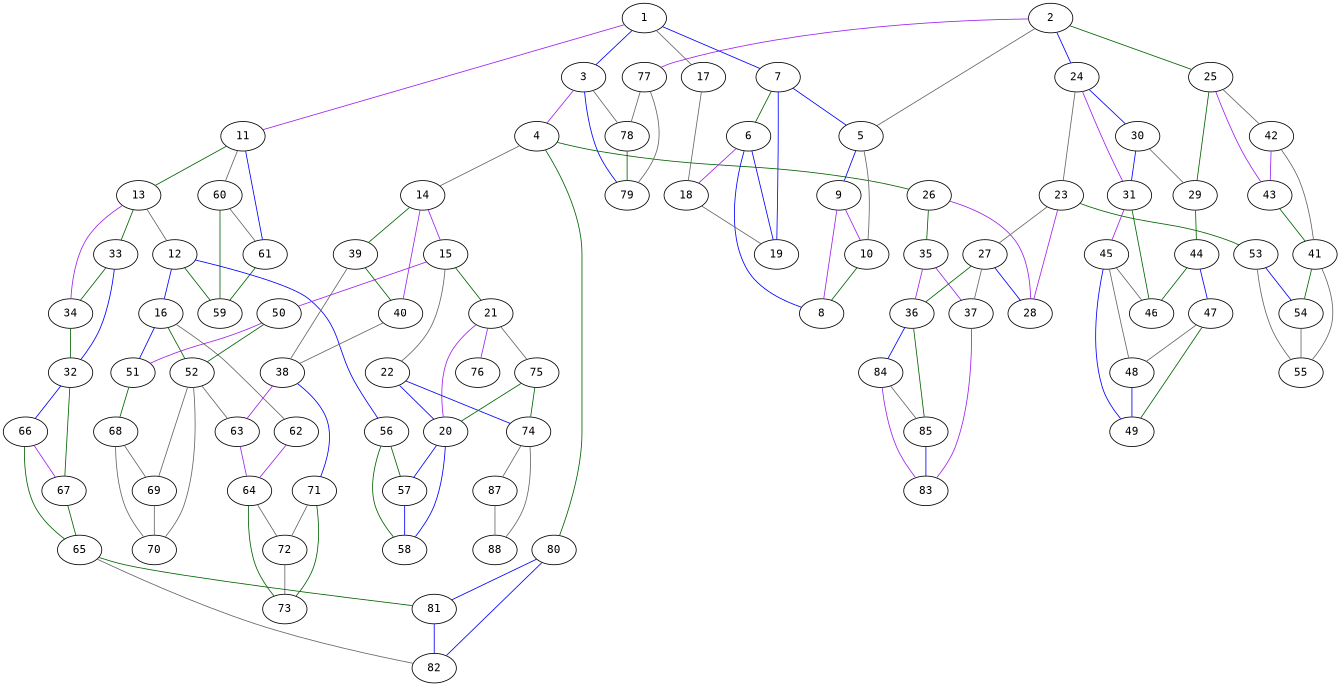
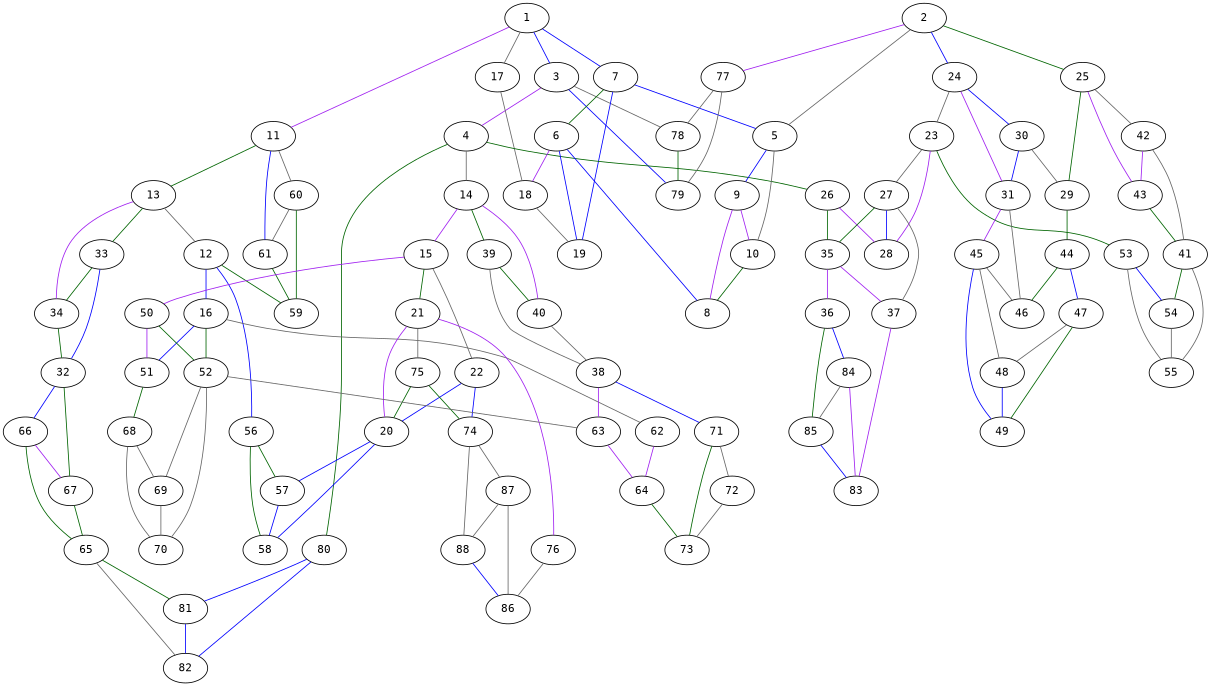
edge "31" -- "46": color darkgreen -> gray40
edge "27" -- "36": now "27" -- "35"
edge "64" -- "72": removed
node "86": added
